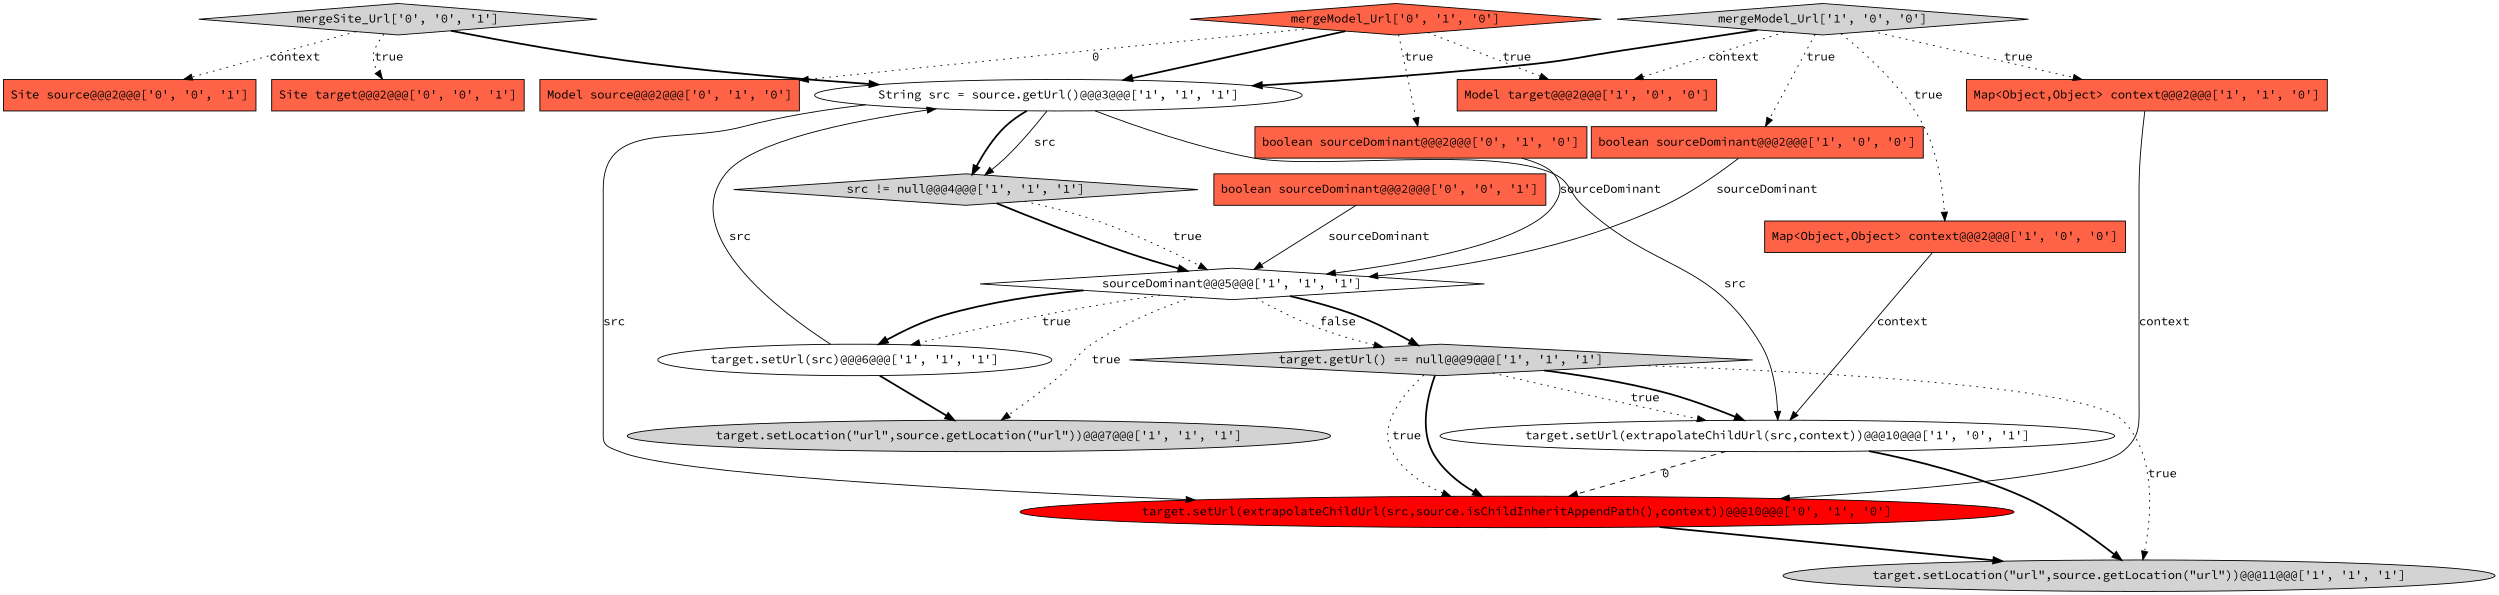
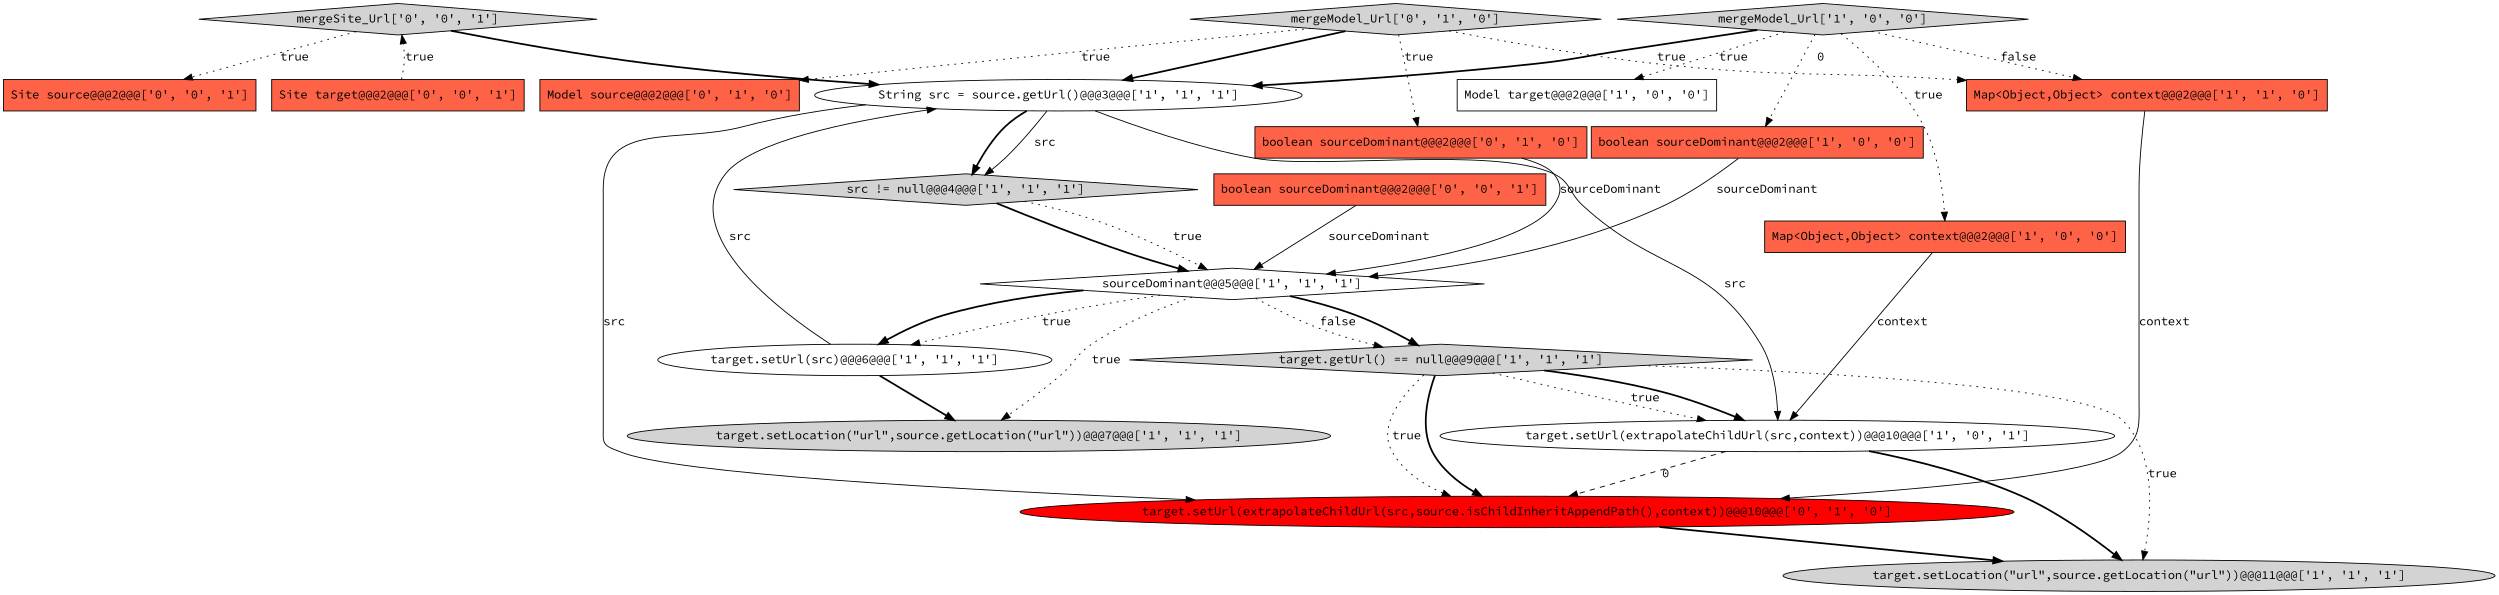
node "mergeModel_Url['0', '1', '0']": fillcolor tomato -> lightgray
edge "mergeSite_Url['0', '0', '1']" -> "Site target@@@2@@@['0', '0', '1']": reversed
edge "mergeModel_Url['0', '1', '0']" -> "Model target@@@2@@@['1', '0', '0']": now "mergeModel_Url['0', '1', '0']" -> "Map<Object,Object> context@@@2@@@['1', '1', '0']"
edge "mergeSite_Url['0', '0', '1']" -> "Site source@@@2@@@['0', '0', '1']": label "context" -> "true"
edge "mergeModel_Url['0', '1', '0']" -> "Model source@@@2@@@['0', '1', '0']": label "0" -> "true"
edge "mergeModel_Url['1', '0', '0']" -> "Model target@@@2@@@['1', '0', '0']": label "context" -> "true"
edge "mergeModel_Url['1', '0', '0']" -> "boolean sourceDominant@@@2@@@['1', '0', '0']": label "true" -> "0"
edge "mergeModel_Url['1', '0', '0']" -> "Map<Object,Object> context@@@2@@@['1', '1', '0']": label "true" -> "false"
node "Model target@@@2@@@['1', '0', '0']": fillcolor tomato -> white
